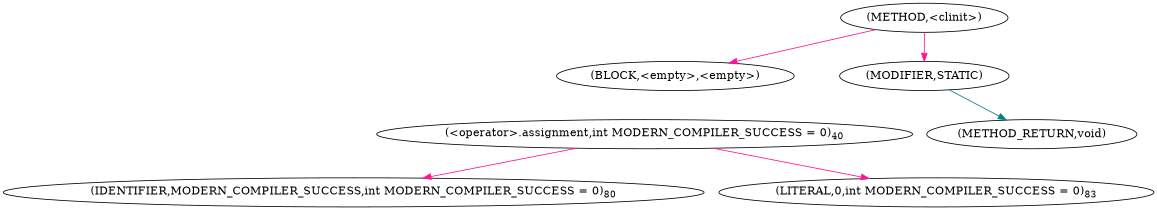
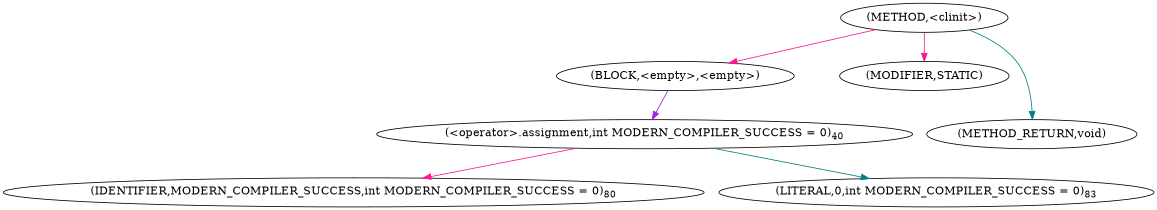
edge "(BLOCK,<empty>,<empty>)" -> "(<operator>.assignment,int MODERN_COMPILER_SUCCESS = 0)": added
edge "(MODIFIER,STATIC)" -> "(METHOD_RETURN,void)": now "(METHOD,<clinit>)" -> "(METHOD_RETURN,void)"
edge "(<operator>.assignment,int MODERN_COMPILER_SUCCESS = 0)" -> "(LITERAL,0,int MODERN_COMPILER_SUCCESS = 0)": color deeppink -> teal
